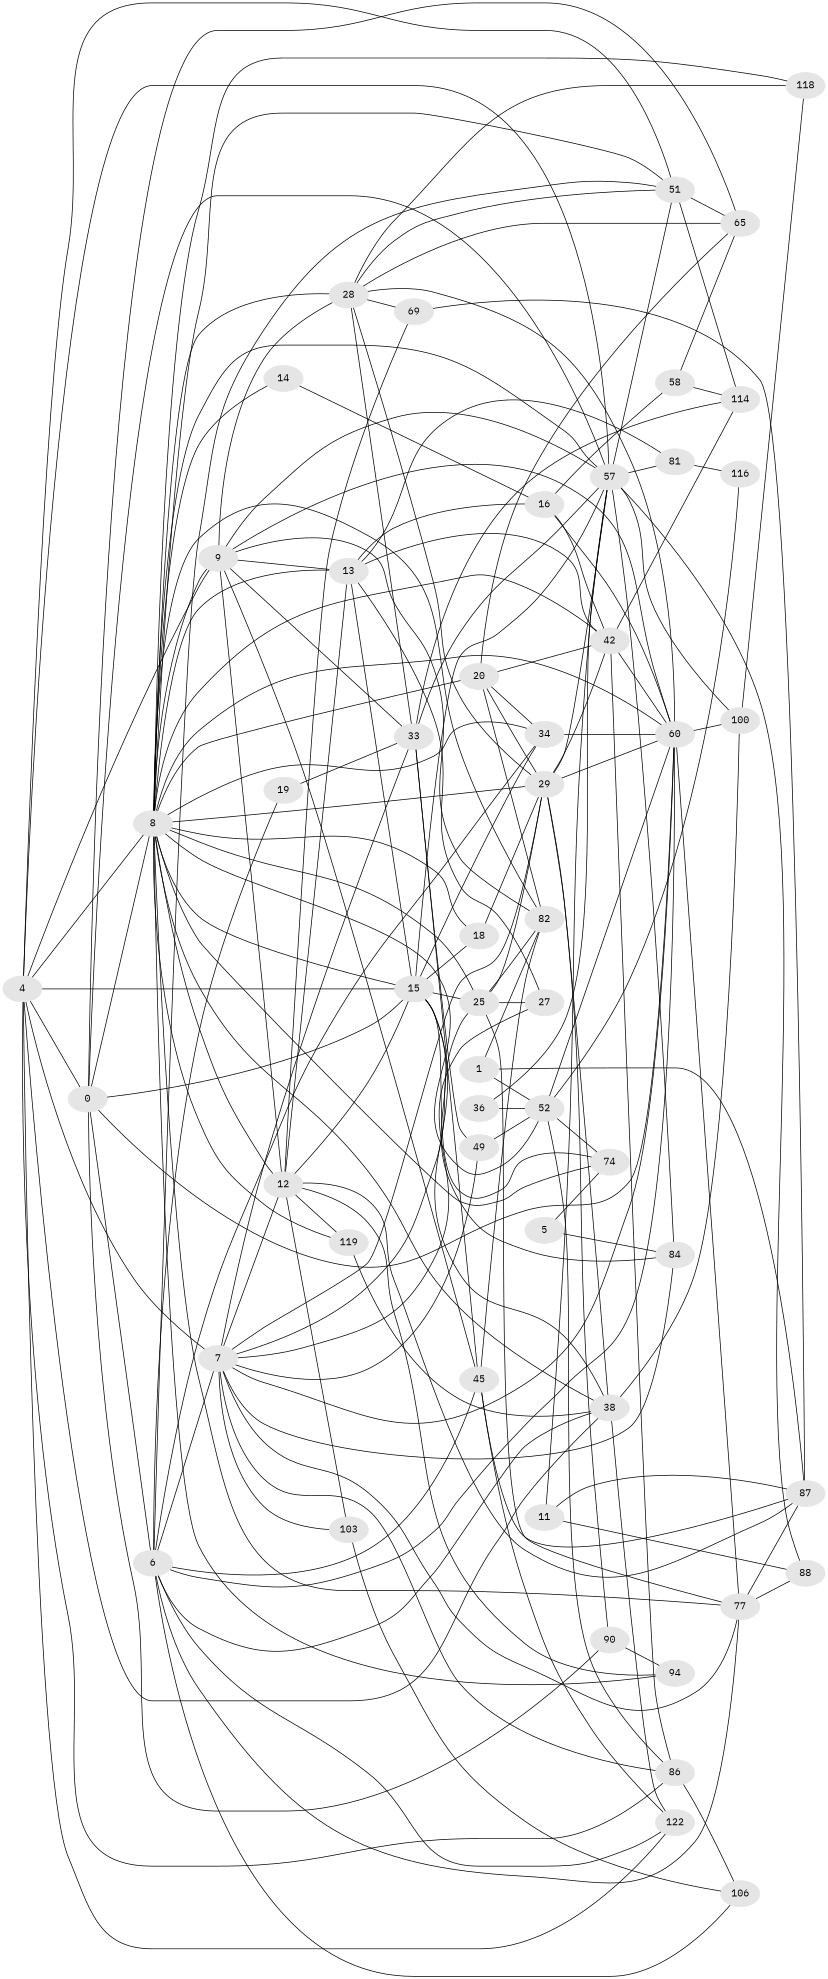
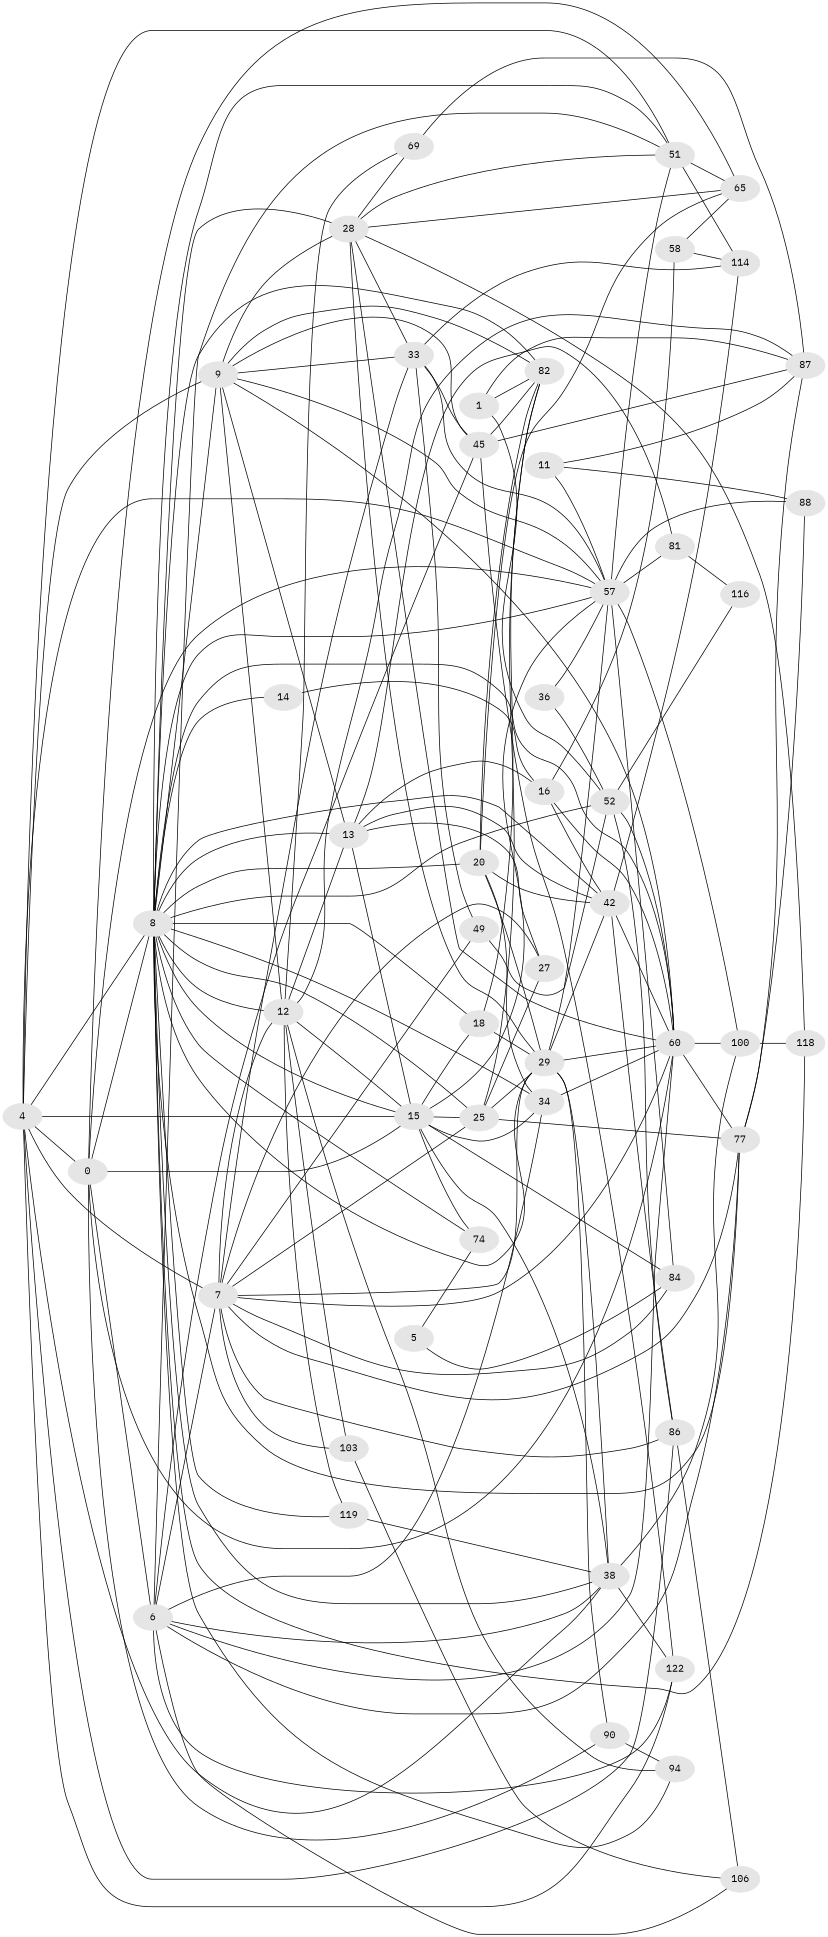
edge "82" -- "18": added
node "19": removed
edge "52" -- "74": removed
